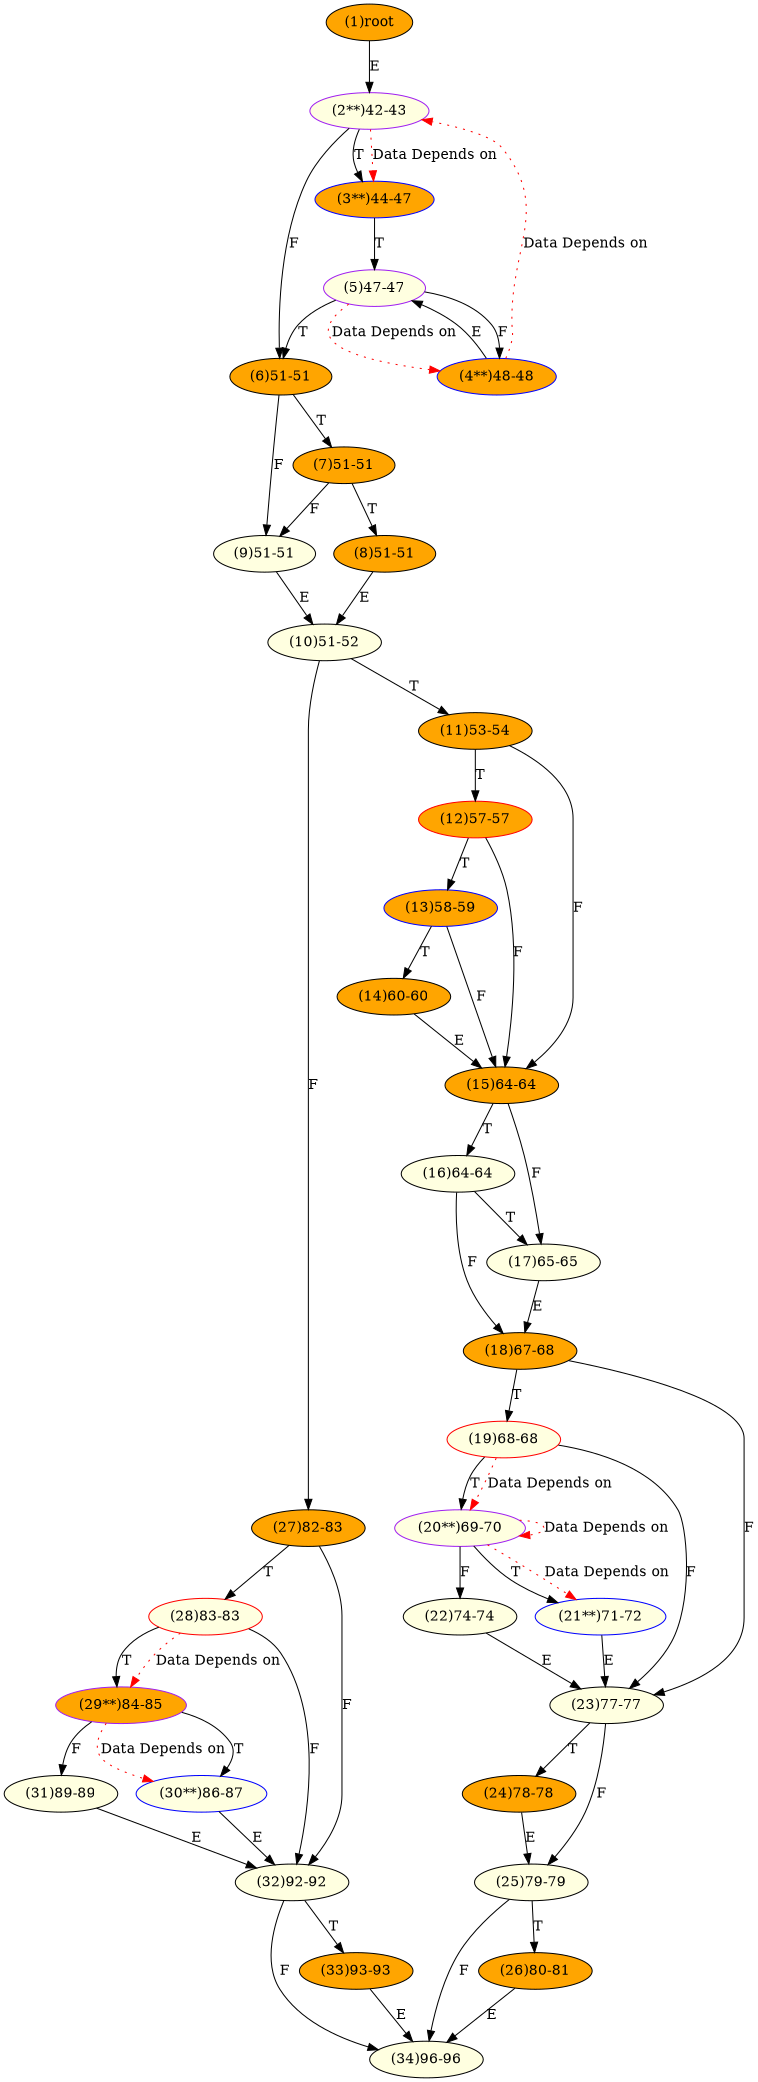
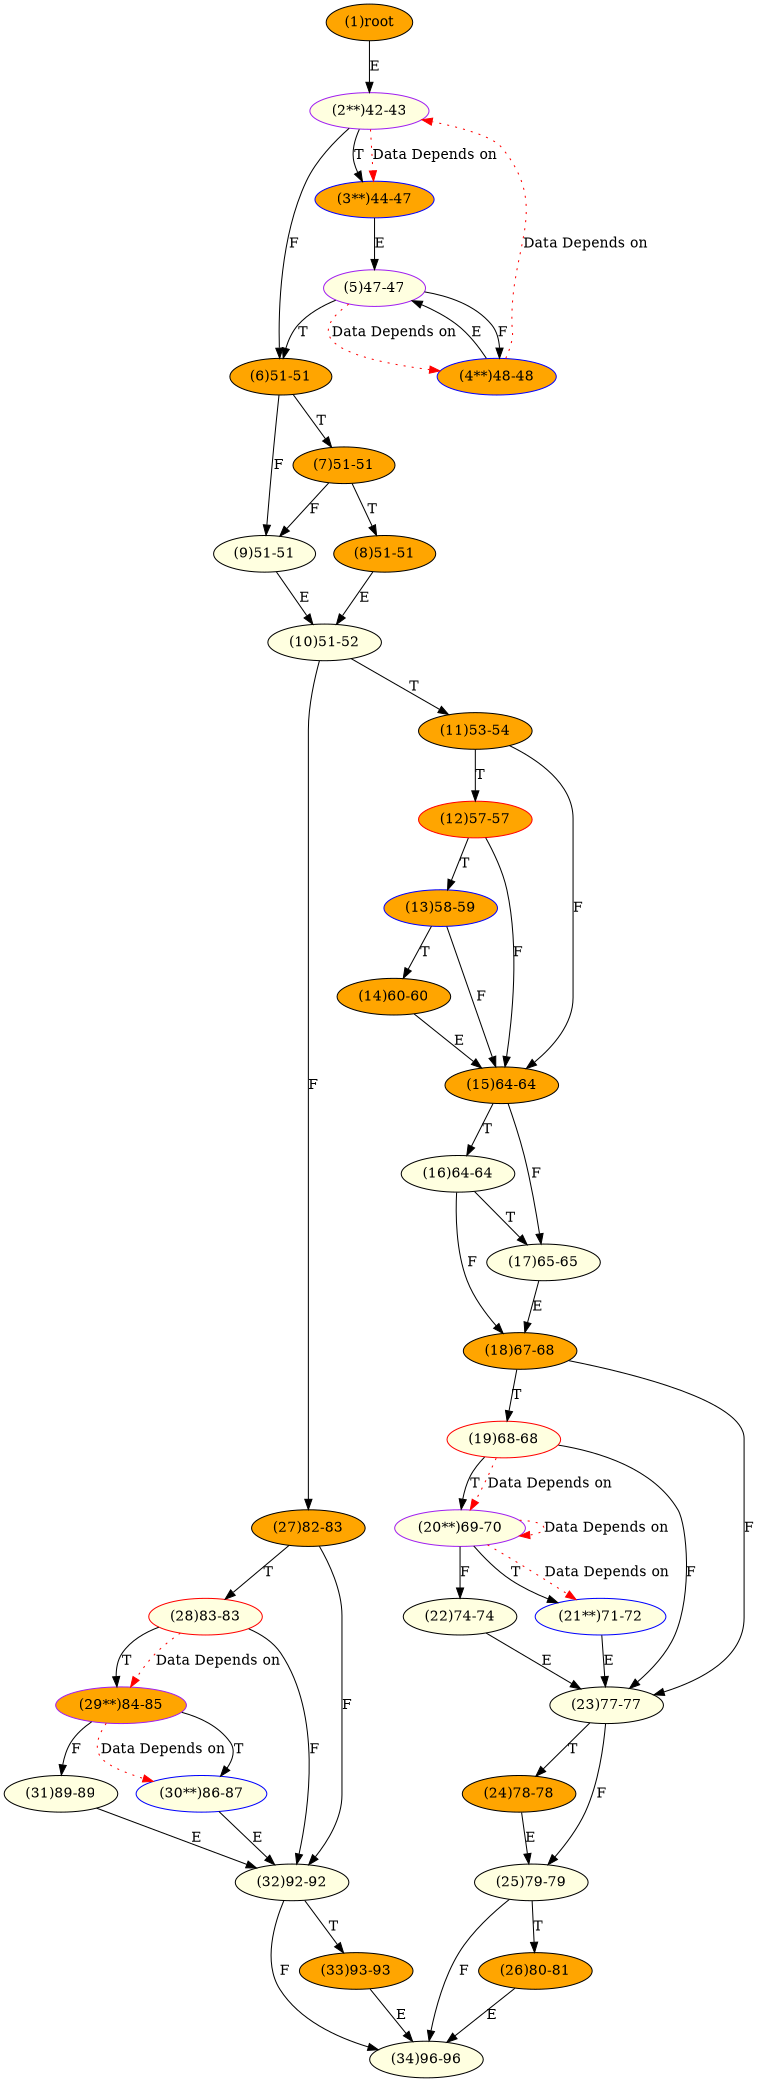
edge "(3**)44-47" -> "(5)47-47": label "T" -> "E"
